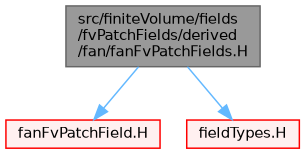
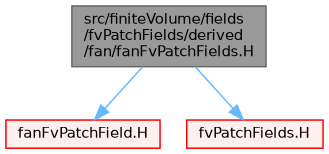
node "fieldTypes.H": label "fieldTypes.H" -> "fvPatchFields.H"
